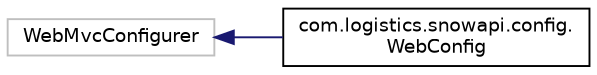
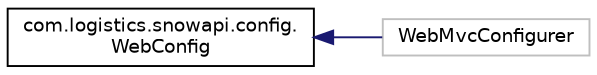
edge "com.logistics.snowapi.config. WebConfig" -> "WebMvcConfigurer": reversed
